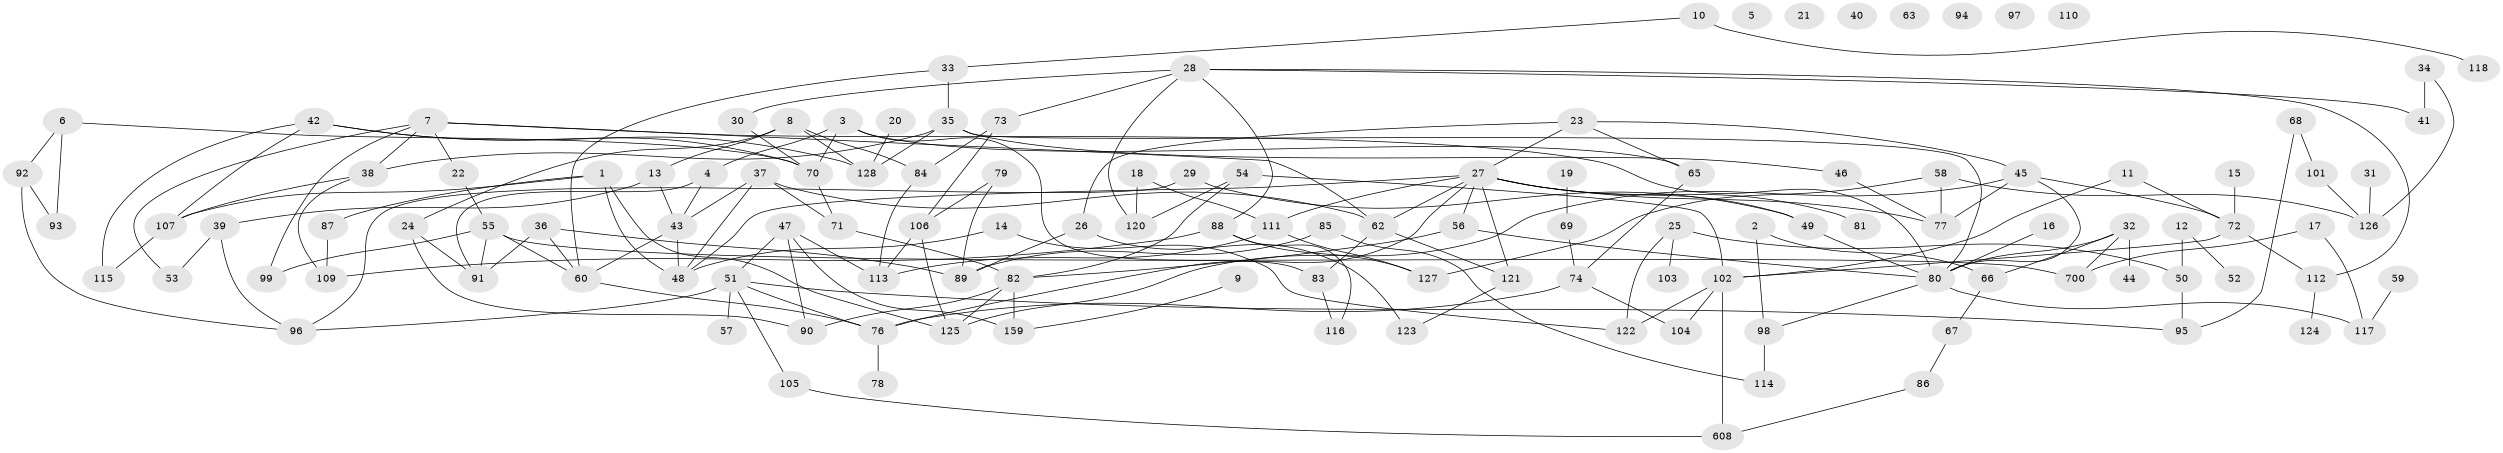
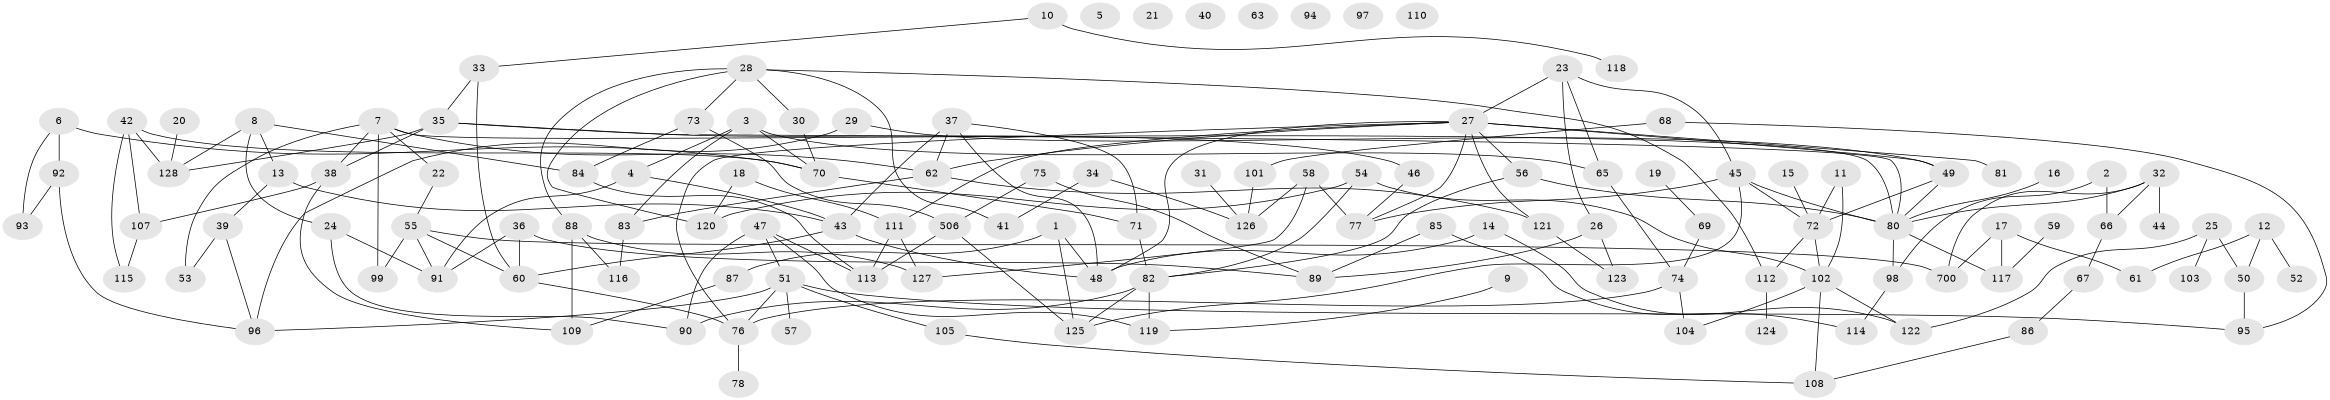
node "79": label "79" -> "75"
edge "1" -- "107": removed
edge "49" -- "72": added
node "106": label "106" -> "506"
node "61": added
node "159": label "159" -> "119"
node "608": label "608" -> "108"
